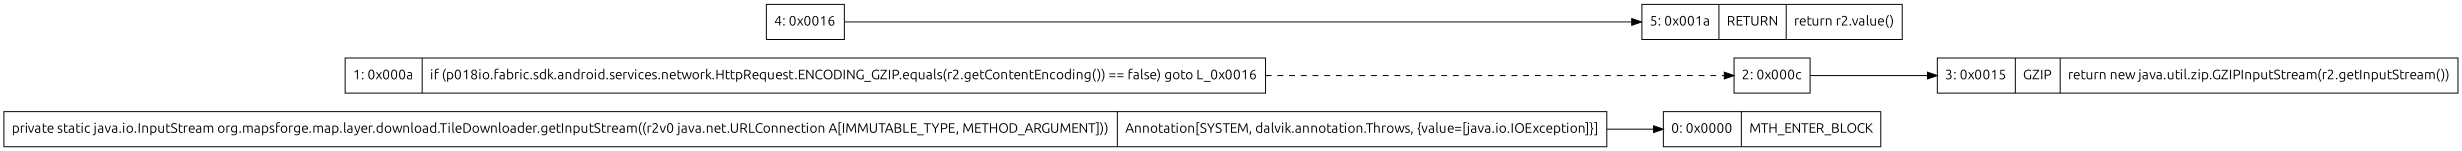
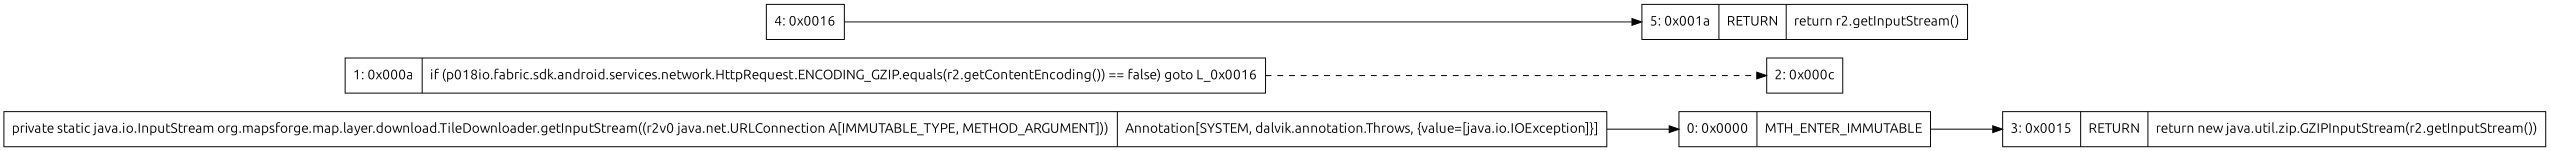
node "5: 0x001a": text "return r2.value()" -> "return r2.getInputStream()"
node "3: 0x0015": text "GZIP" -> "RETURN"
edge "2: 0x000c" -> "3: 0x0015": now "0: 0x0000" -> "3: 0x0015"
node "0: 0x0000": text "MTH_ENTER_BLOCK" -> "MTH_ENTER_IMMUTABLE"
